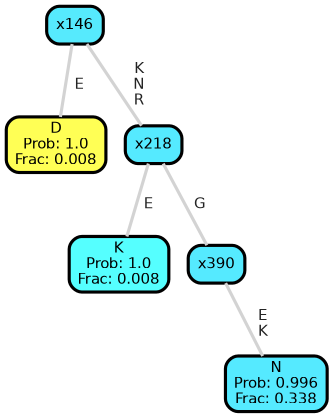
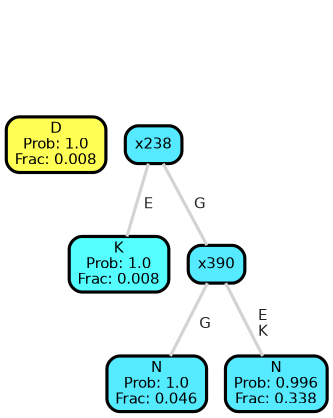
node "x146": removed
node "x218": label "x218" -> "x238"
node "N Prob: 1.0 Frac: 0.046": added
